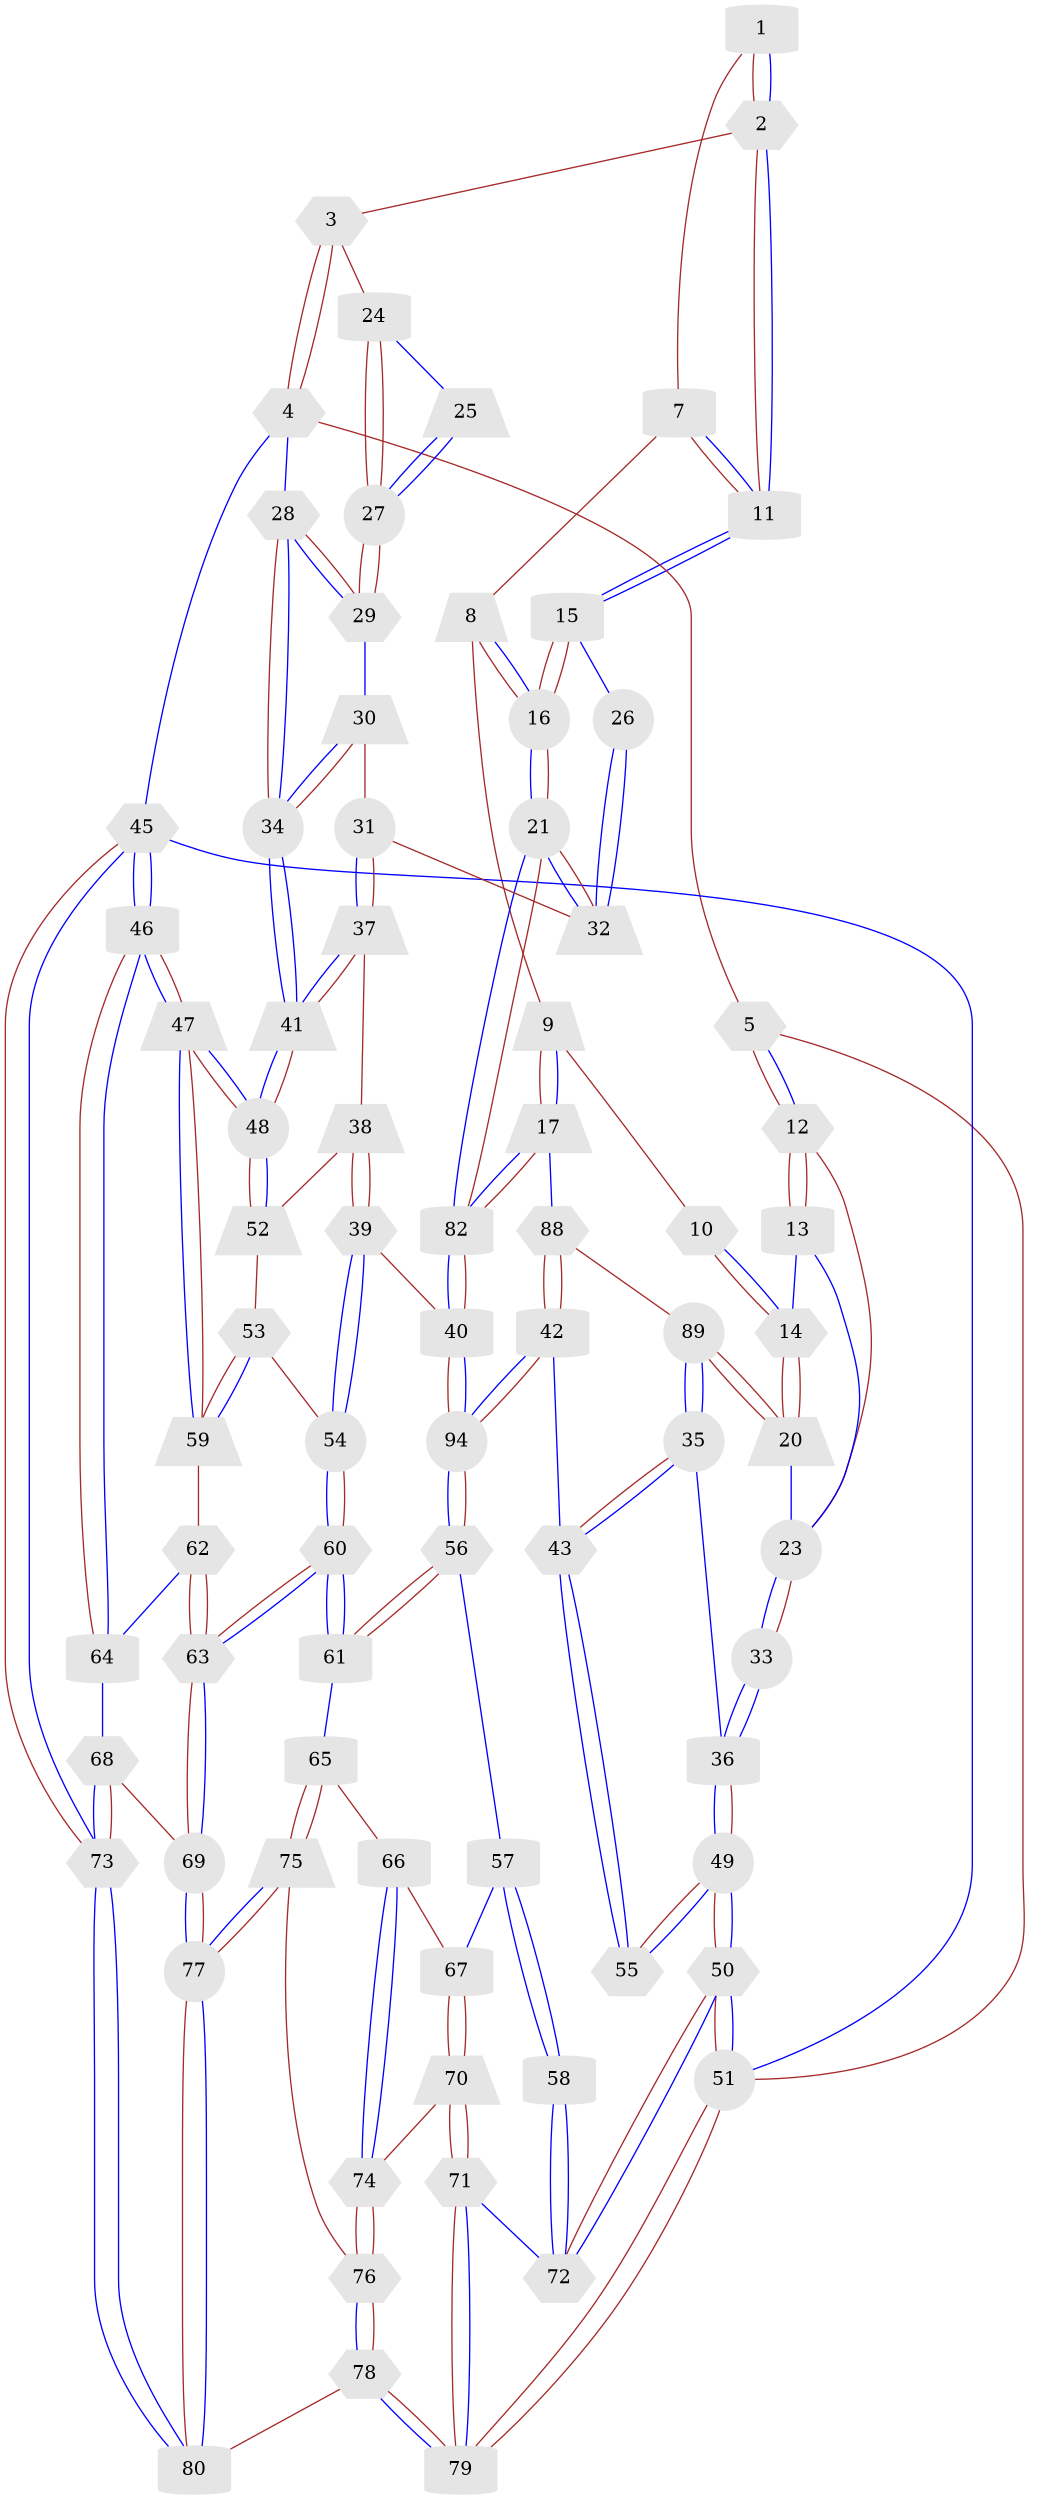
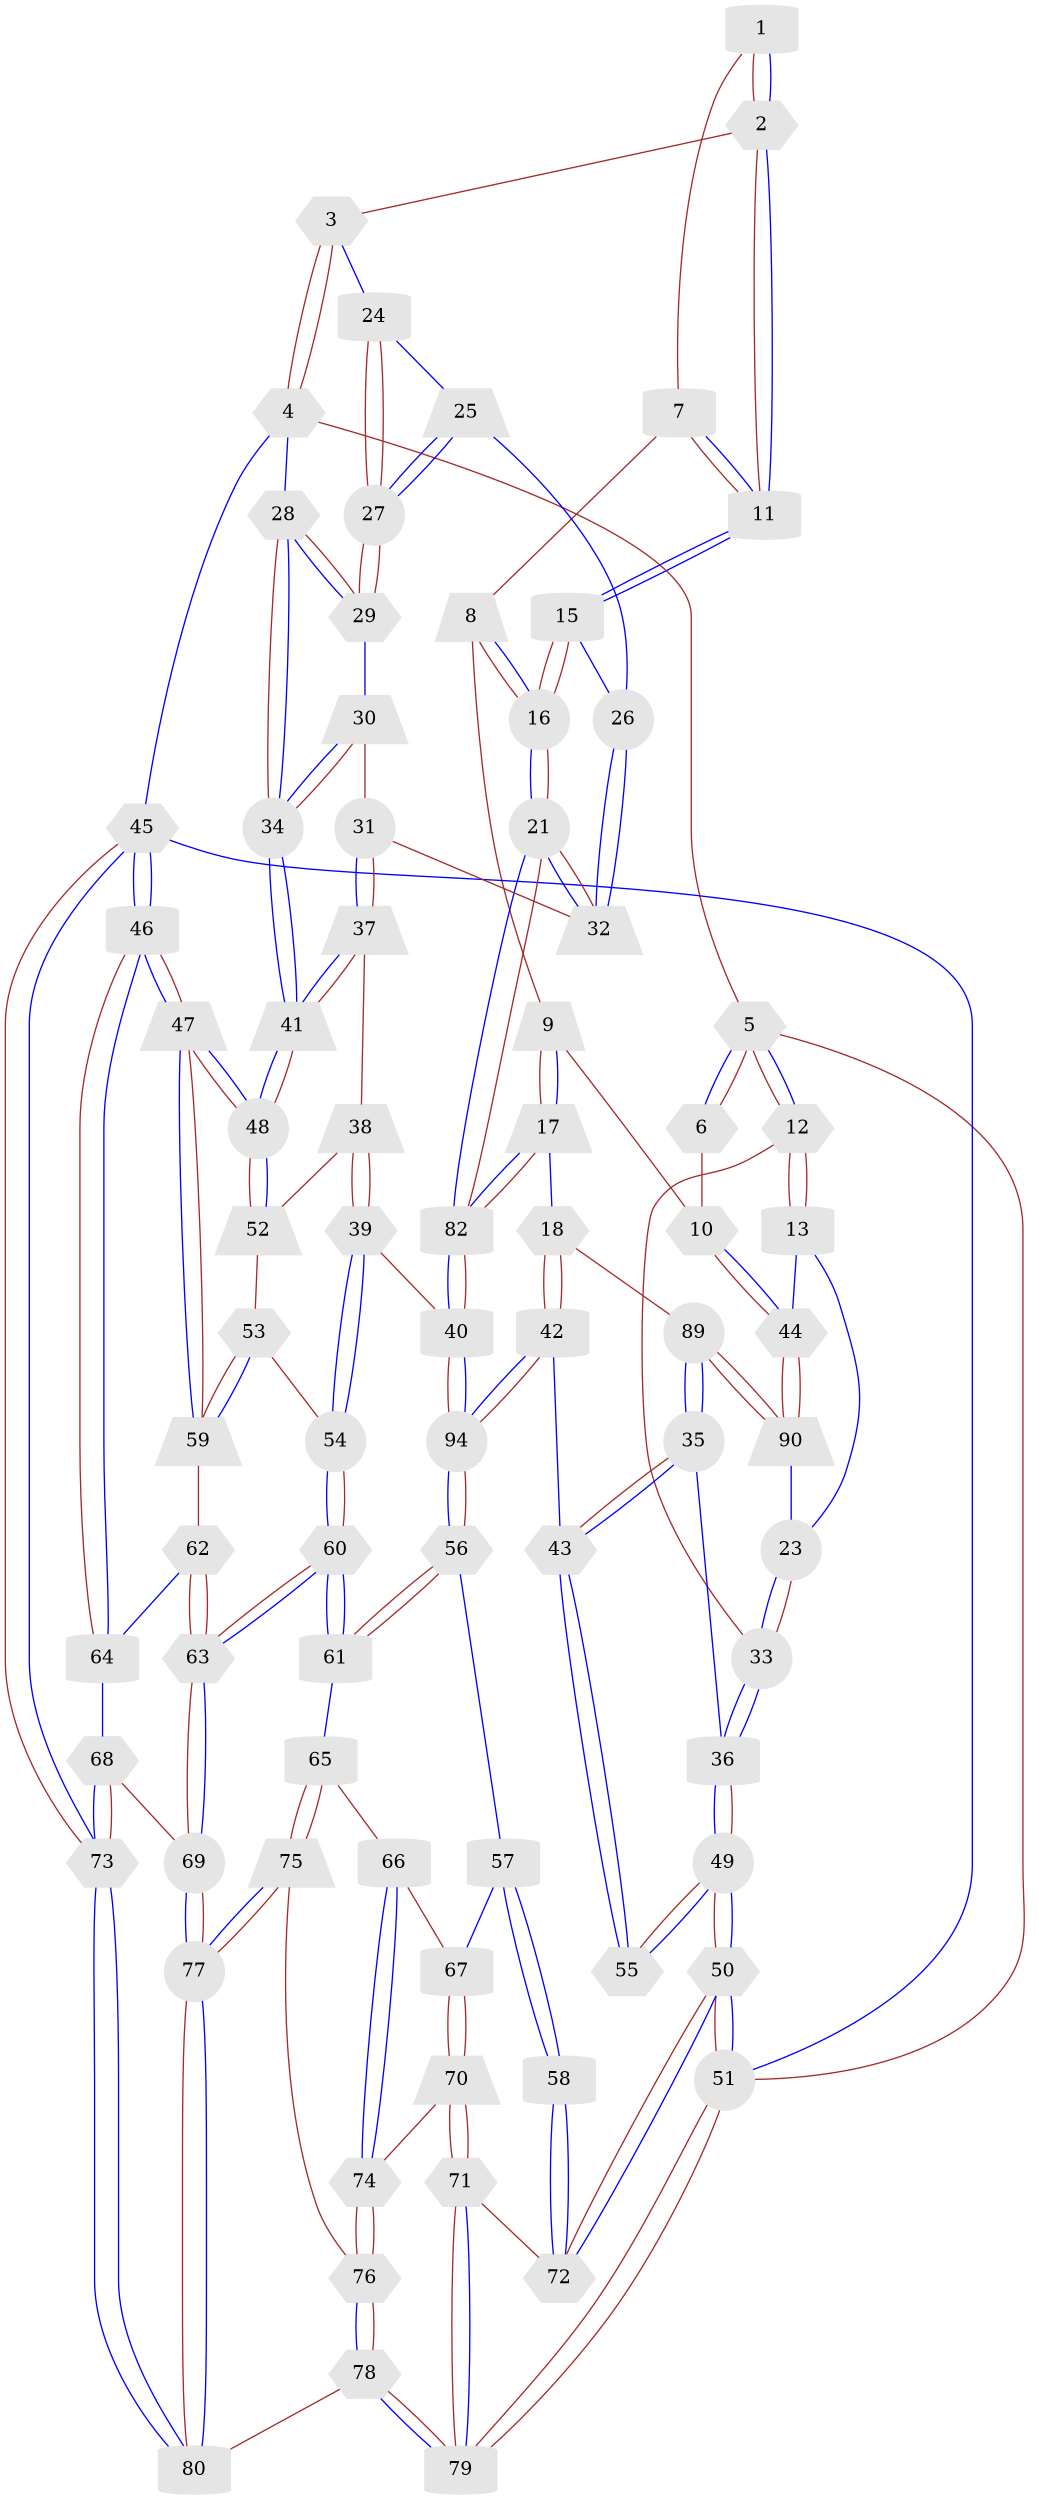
edge "3" -- "24": color brown -> blue
edge "25" -- "26": added
node "6": added
node "88": label "88" -> "18"
node "14": label "14" -> "44"
edge "12" -- "23": now "12" -- "33"
node "20": label "20" -> "90"
edge "71" -- "72": color blue -> brown
